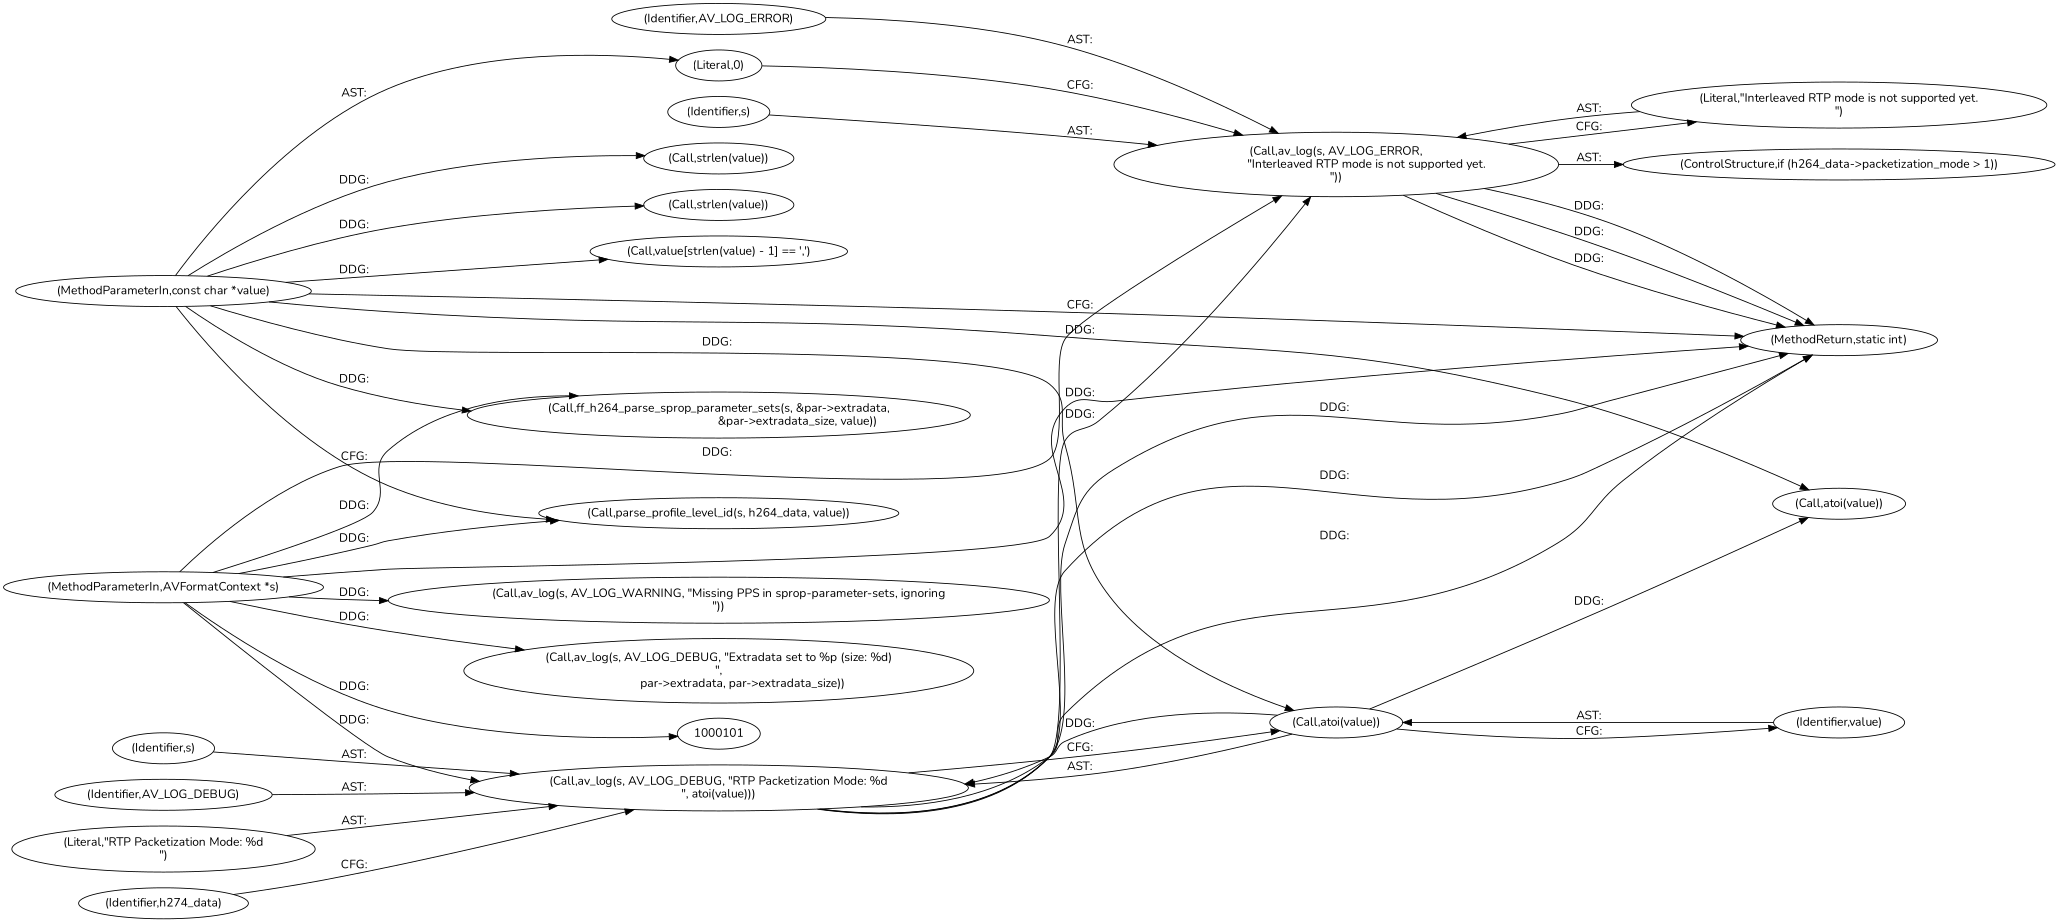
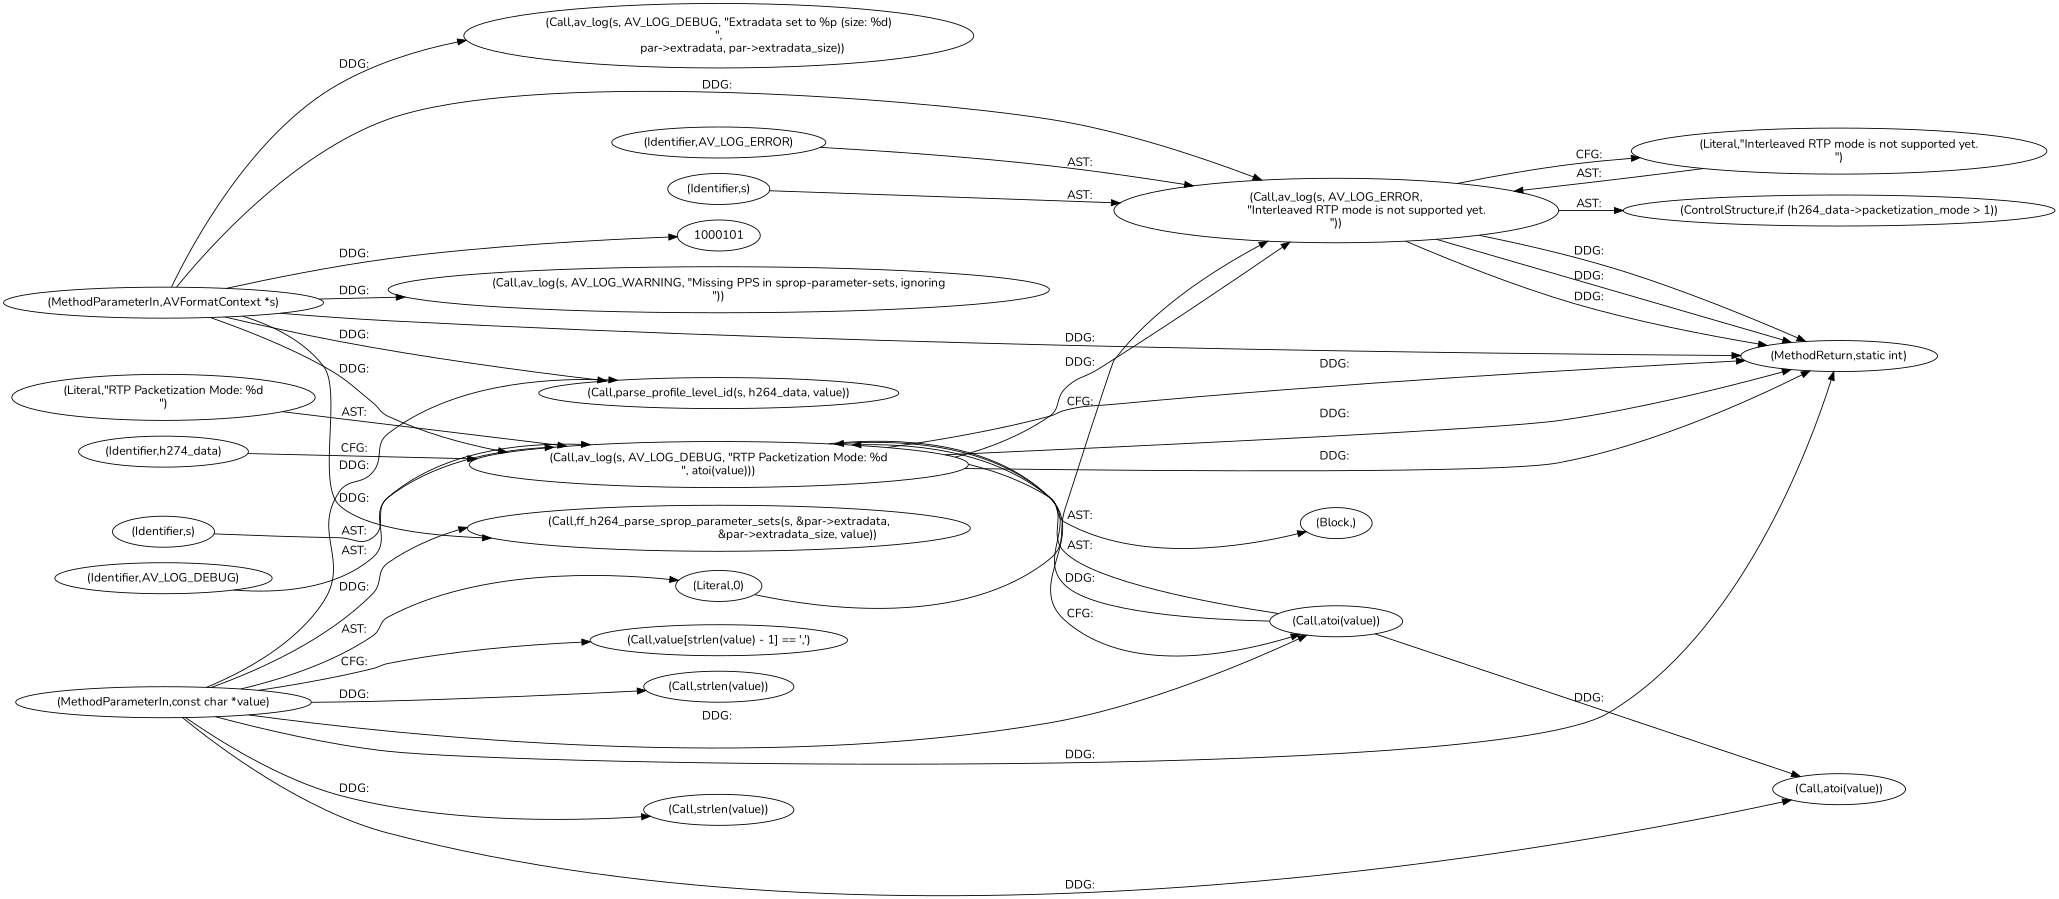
edge "(MethodParameterIn,const char *value)" -> "(Call,value[strlen(value) - 1] == ',')": label "DDG: " -> "CFG: "
edge "(MethodParameterIn,const char *value)" -> "(MethodReturn,static int)": label "CFG: " -> "DDG: "
edge "(MethodParameterIn,const char *value)" -> "(Call,parse_profile_level_id(s, h264_data, value))": label "CFG: " -> "DDG: "
node "(Block,)": added
node "(Identifier,value)": removed
